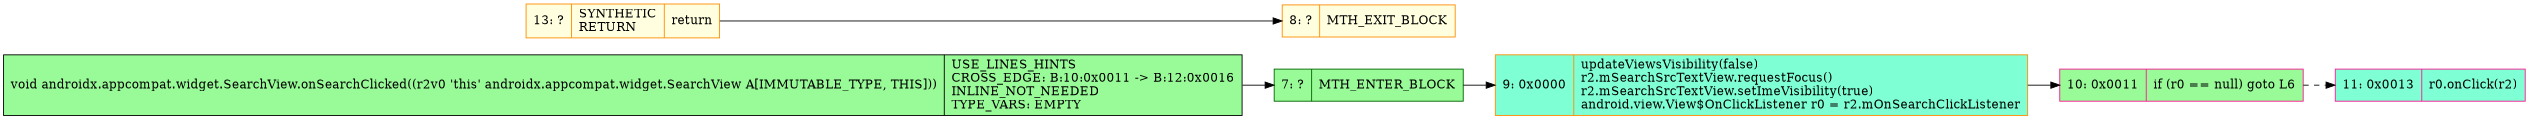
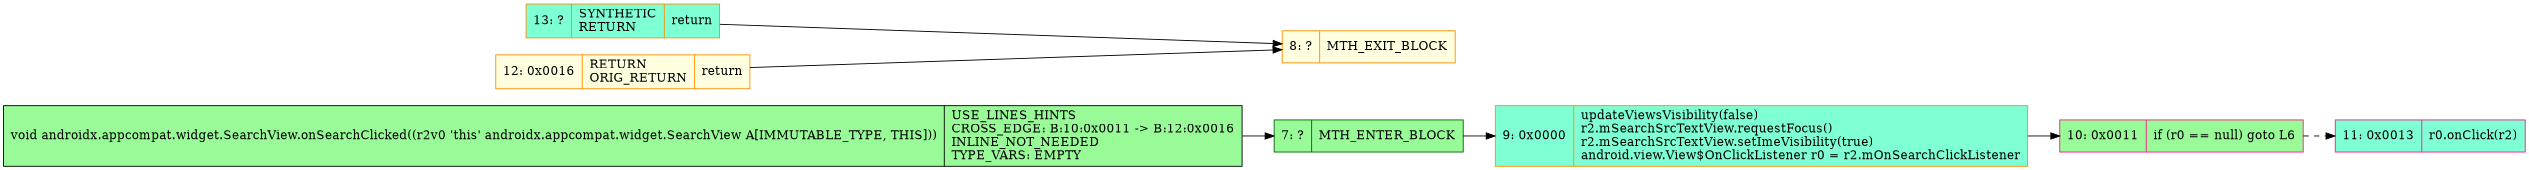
node "13: ?": fillcolor lightyellow -> aquamarine
node "12: 0x0016": added
